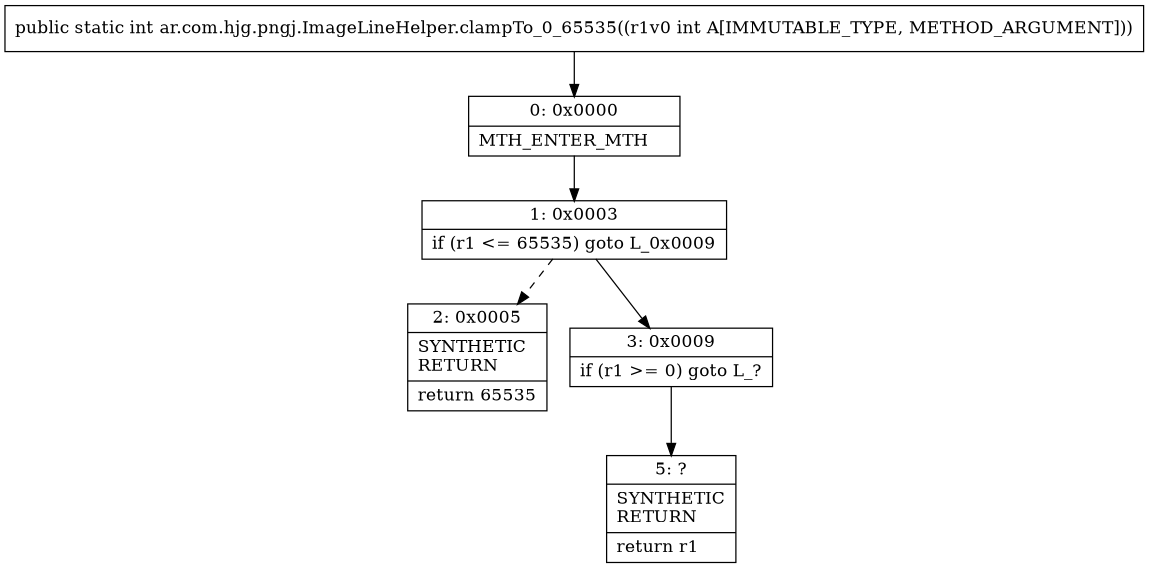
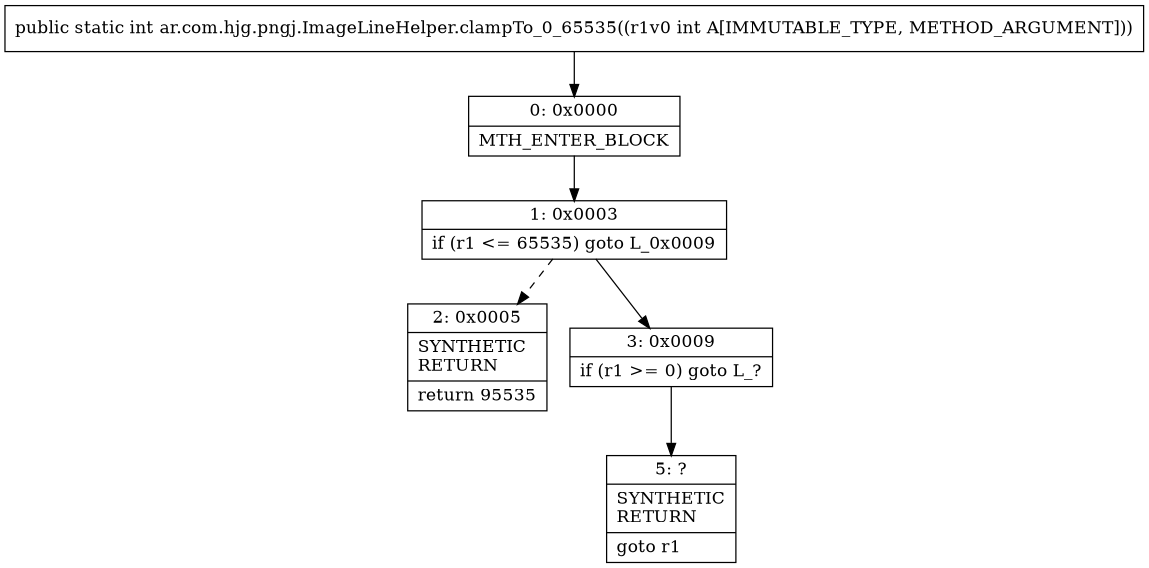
node "0: 0x0000": text "MTH_ENTER_MTH" -> "MTH_ENTER_BLOCK"
node "2: 0x0005": text "return 65535" -> "return 95535"
node "5: ?": text "return r1" -> "goto r1"
